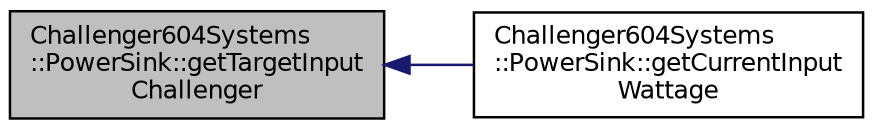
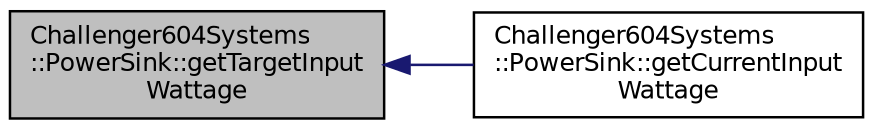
node "Challenger604Systems ::PowerSink::getTargetInput Challenger": label "Challenger604Systems ::PowerSink::getTargetInput Challenger" -> "Challenger604Systems ::PowerSink::getTargetInput Wattage"
